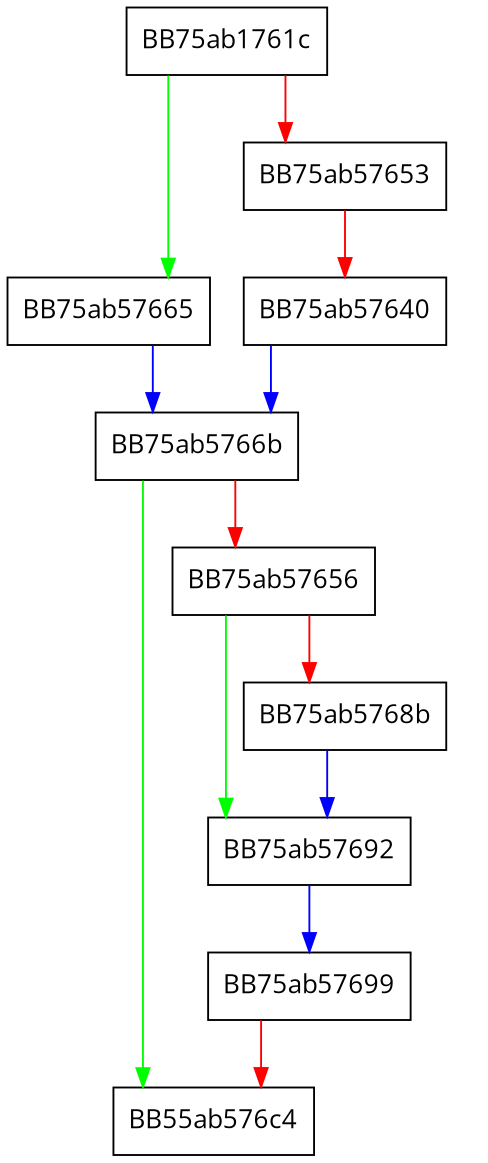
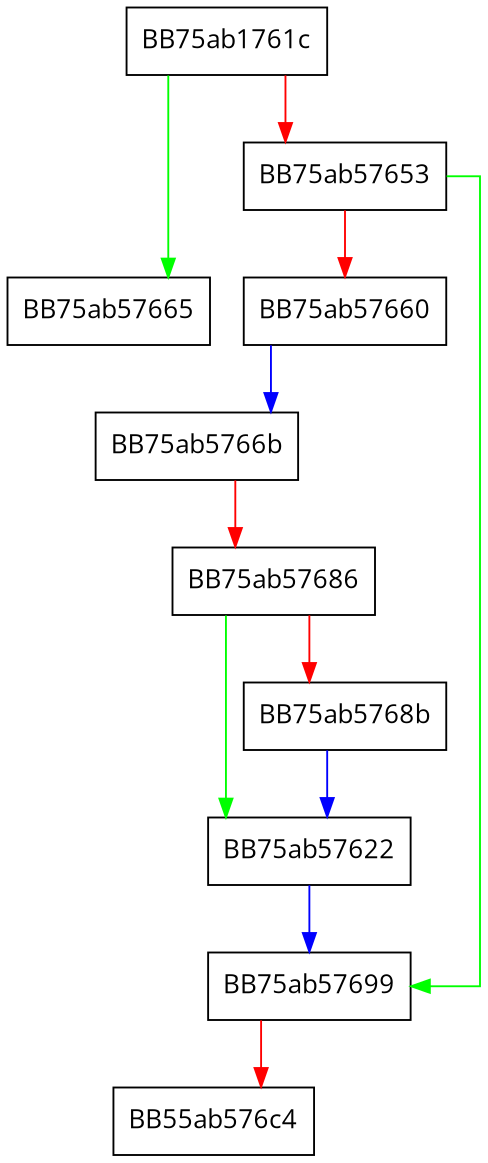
node "BB75ab57640": label "BB75ab57640" -> "BB75ab57660"
edge "BB75ab57665" -> "BB75ab5766b": removed
node "BB75ab57656": label "BB75ab57656" -> "BB75ab57686"
edge "BB75ab57653" -> "BB75ab57699": added
edge "BB75ab5766b" -> "BB55ab576c4": removed
node "BB75ab57692": label "BB75ab57692" -> "BB75ab57622"
